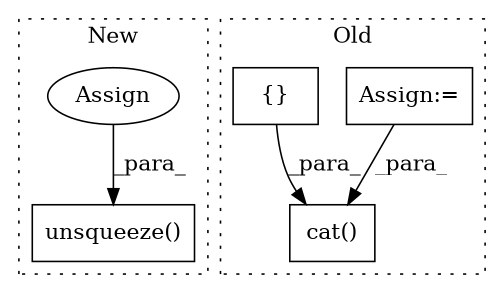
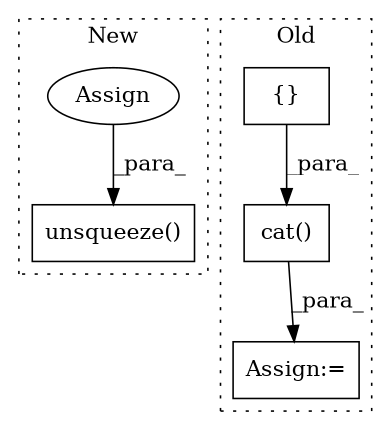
edge "Assign:=" -> "cat()": reversed
